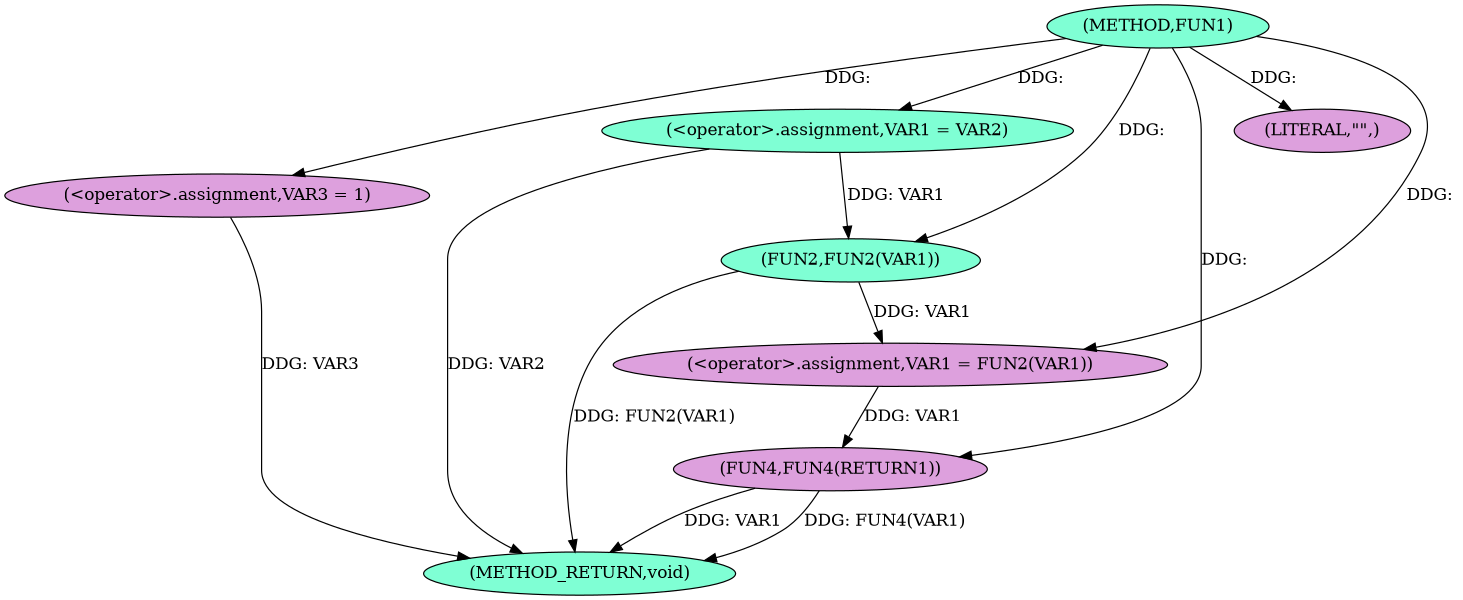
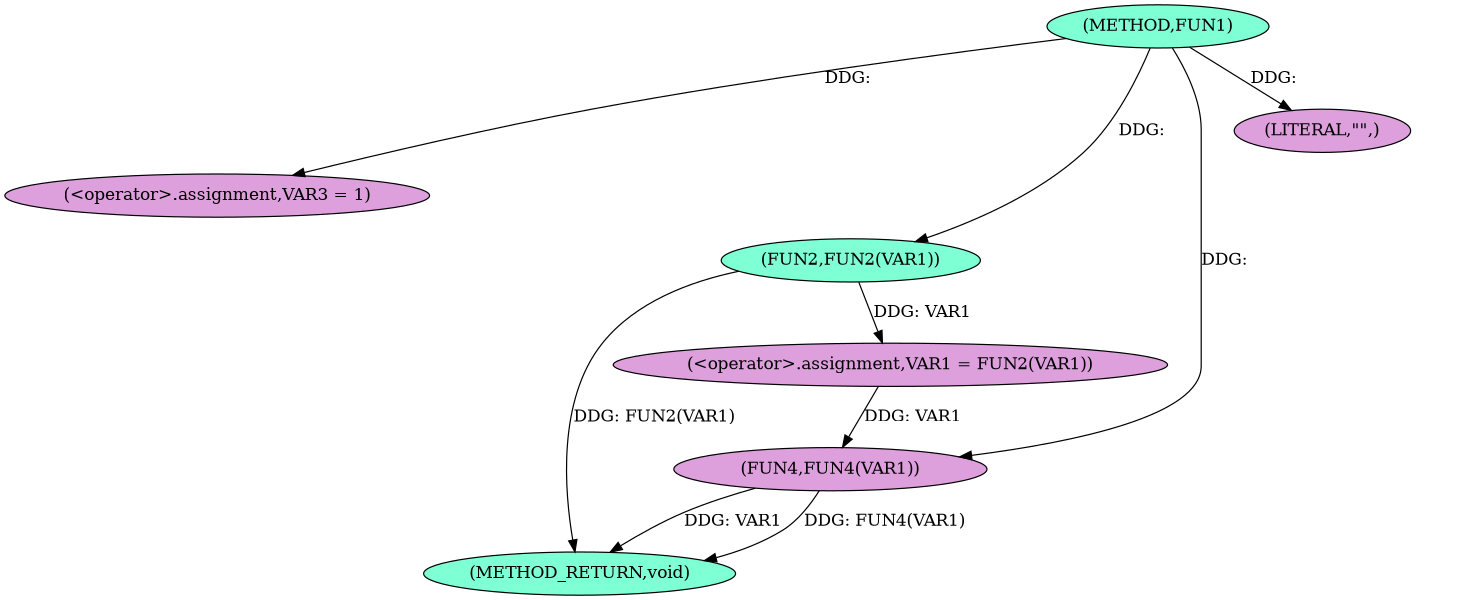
node "(<operator>.assignment,VAR1 = VAR2)": removed
edge "(METHOD,FUN1)" -> "(<operator>.assignment,VAR1 = FUN2(VAR1))": removed, label "DDG:"
edge "(<operator>.assignment,VAR3 = 1)" -> "(METHOD_RETURN,void)": removed, label "DDG: VAR3"
node "(FUN4,FUN4(RETURN1))": label "(FUN4,FUN4(RETURN1))" -> "(FUN4,FUN4(VAR1))"
